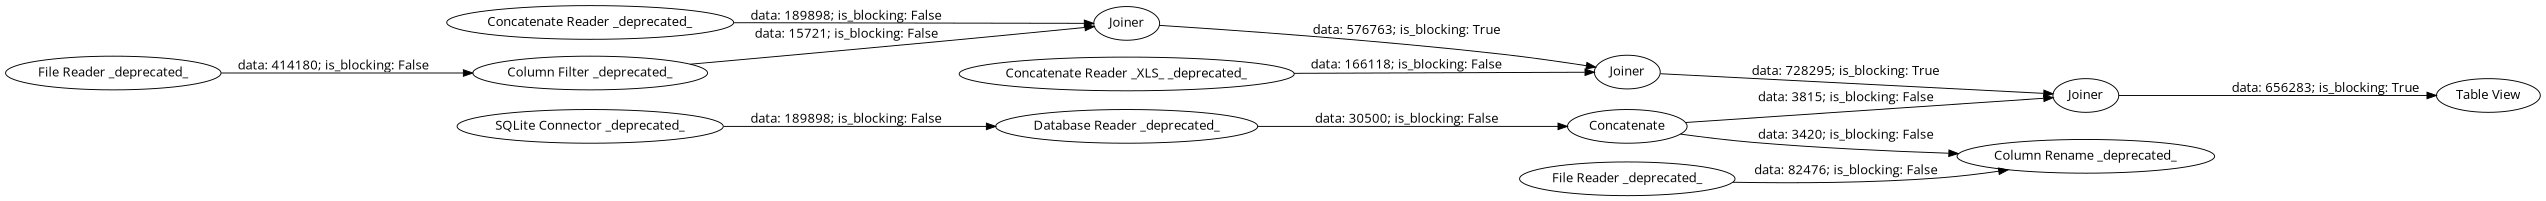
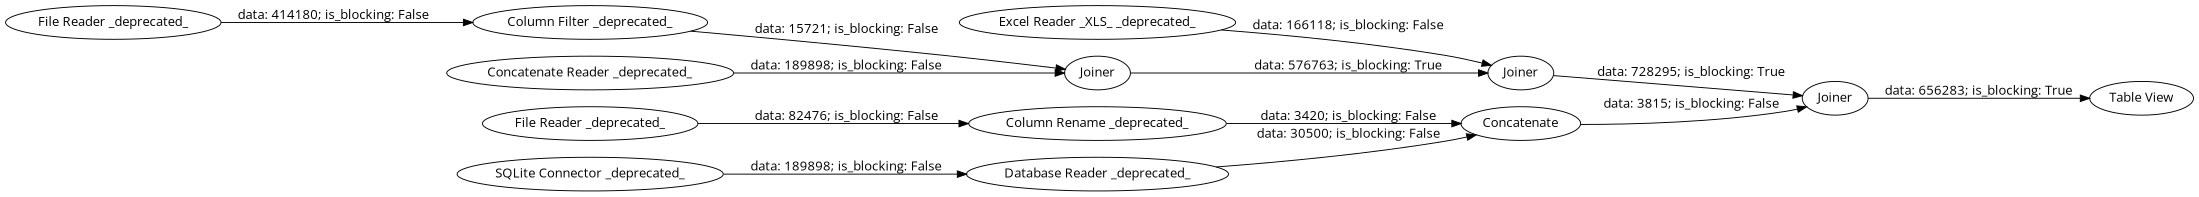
node "Concatenate Reader _XLS_ _deprecated_": label "Concatenate Reader _XLS_ _deprecated_" -> "Excel Reader _XLS_ _deprecated_"
edge "Concatenate" -> "Column Rename _deprecated_": reversed
